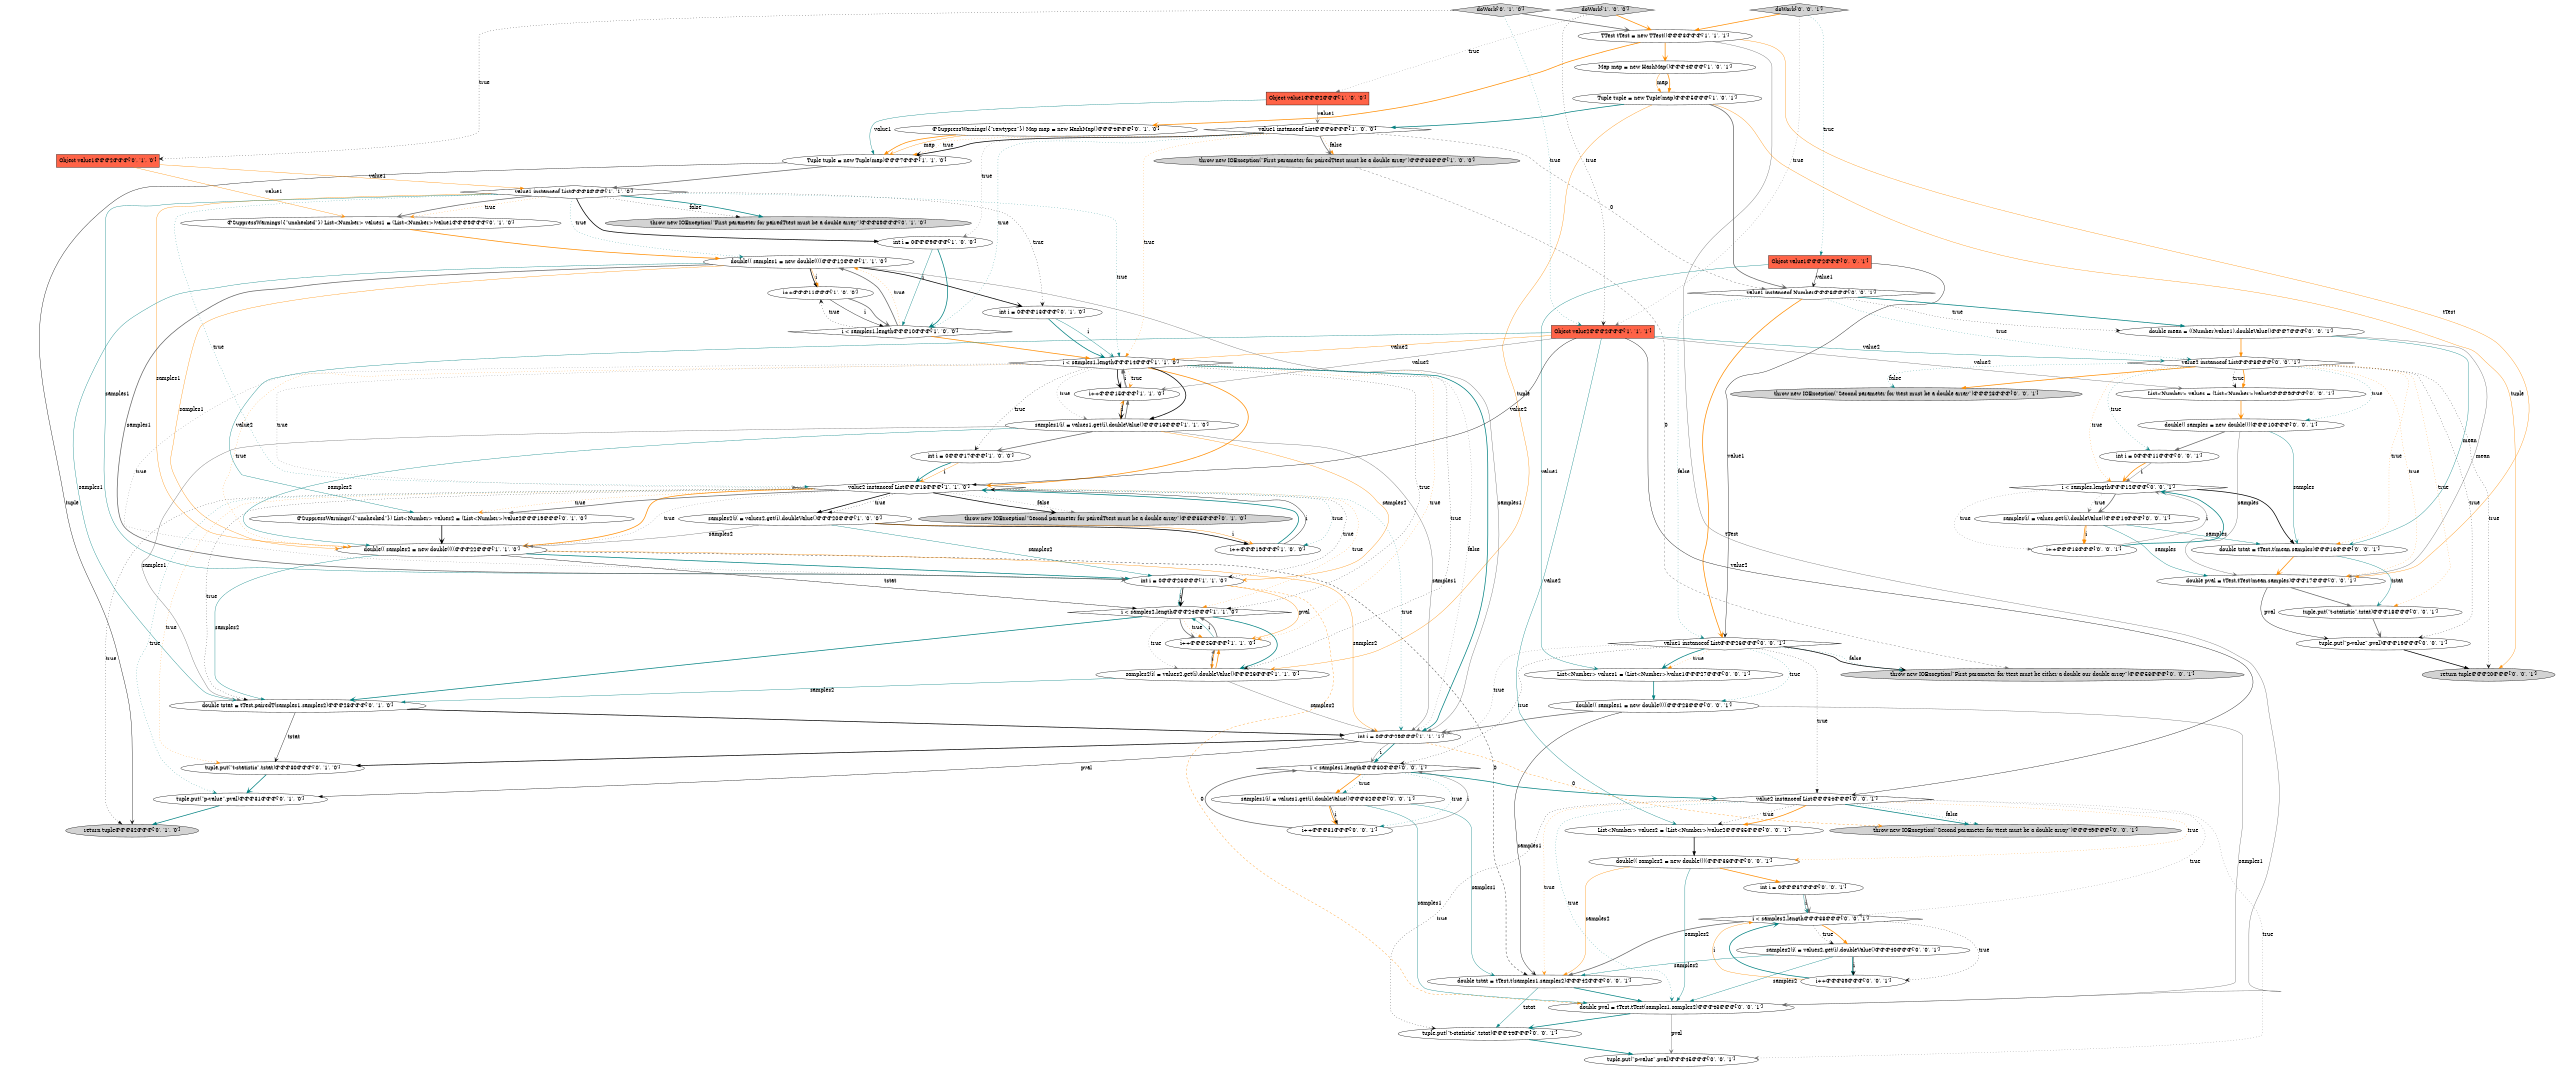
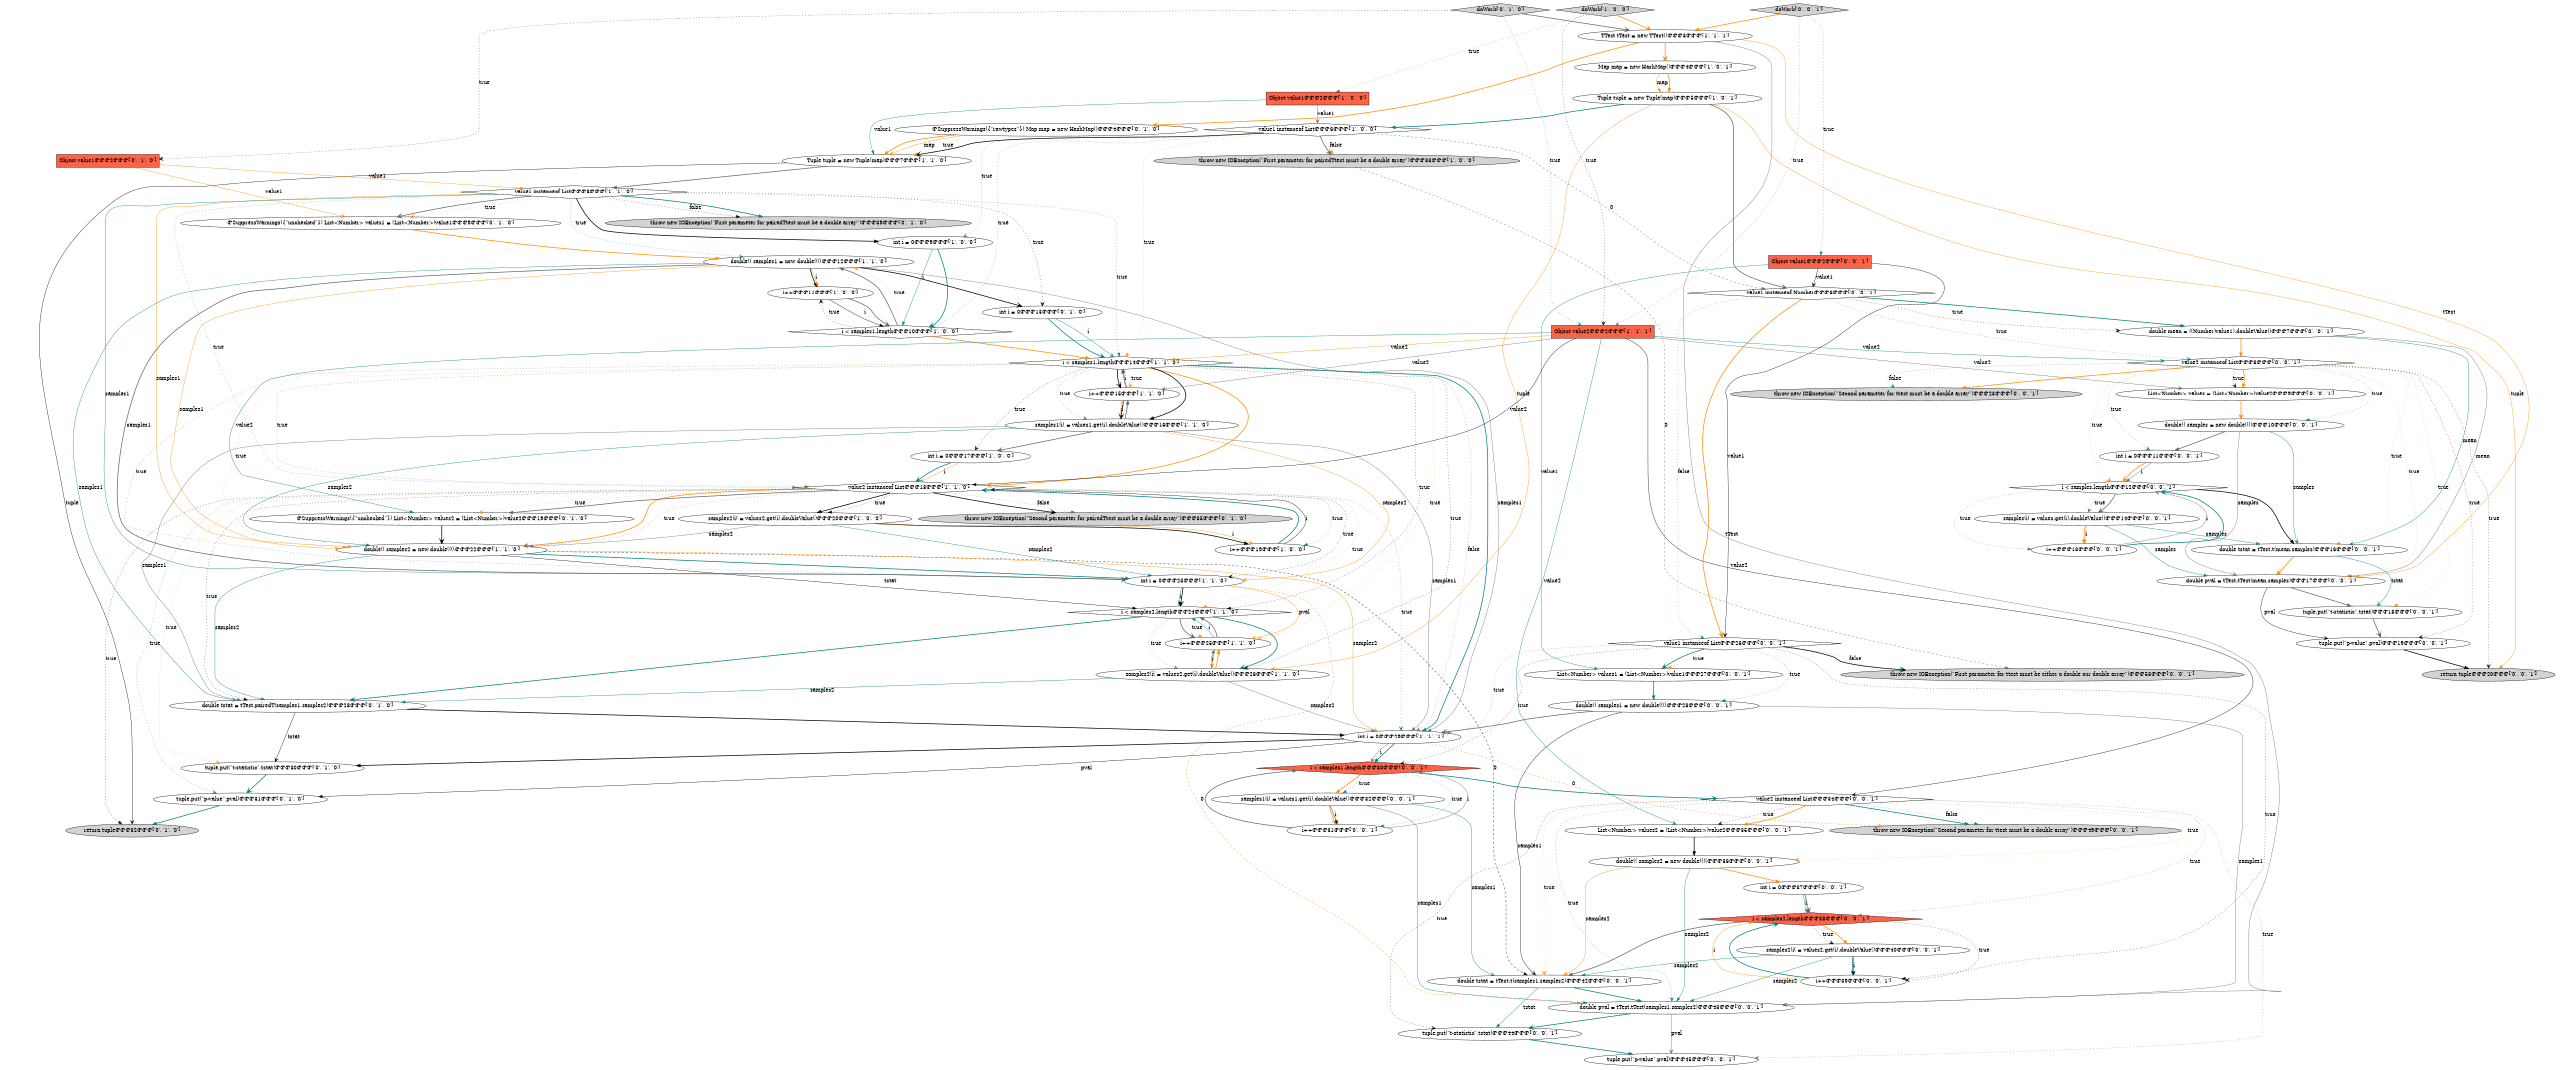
edge "value1 instanceof List@@@26@@@['0', '0', '1']" -> "value2 instanceof List@@@34@@@['0', '0', '1']": now "value1 instanceof List@@@26@@@['0', '0', '1']" -> "i++@@@39@@@['0', '0', '1']"
node "i < samples1.length@@@30@@@['0', '0', '1']": fillcolor white -> tomato
node "i < samples2.length@@@38@@@['0', '0', '1']": fillcolor white -> tomato
